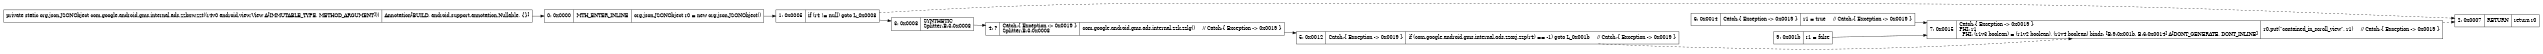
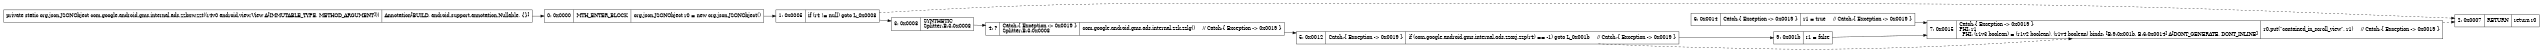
node "0: 0x0000": text "MTH_ENTER_INLINE" -> "MTH_ENTER_BLOCK"
edge "5: 0x0012" -> "9: 0x001b": added
